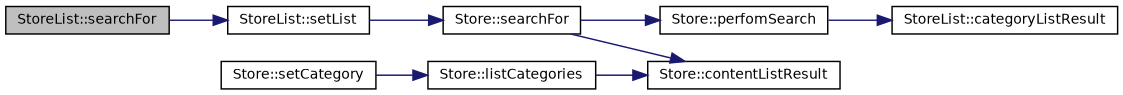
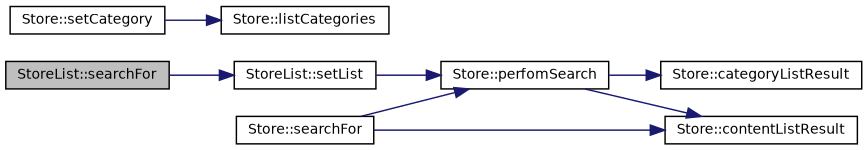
edge "StoreList::setList" -> "Store::searchFor": now "StoreList::setList" -> "Store::perfomSearch"
node "StoreList::categoryListResult": label "StoreList::categoryListResult" -> "Store::categoryListResult"
edge "Store::listCategories" -> "Store::contentListResult": now "Store::perfomSearch" -> "Store::contentListResult"
